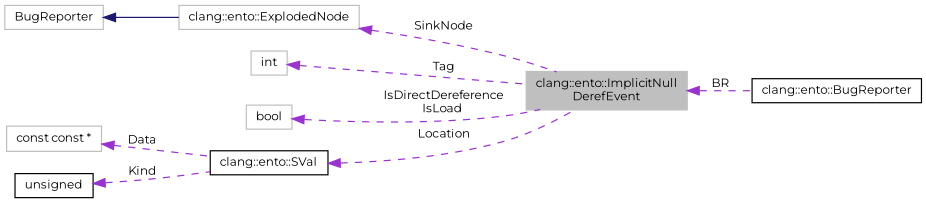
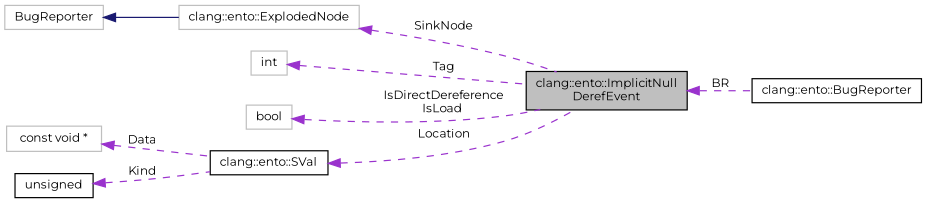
node "clang::ento::ImplicitNull DerefEvent": color grey75 -> black
node "const const *": label "const const *" -> "const void *"
